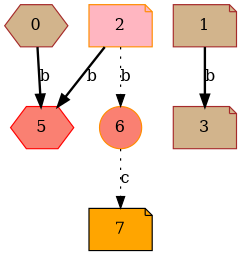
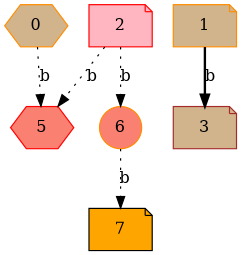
node "0": color brown -> darkorange
node "2": color darkorange -> red
node "1": color brown -> darkorange
edge "0" -> "5": style bold -> dotted
edge "2" -> "5": style bold -> dotted
edge "6" -> "7": label "c" -> "b"
